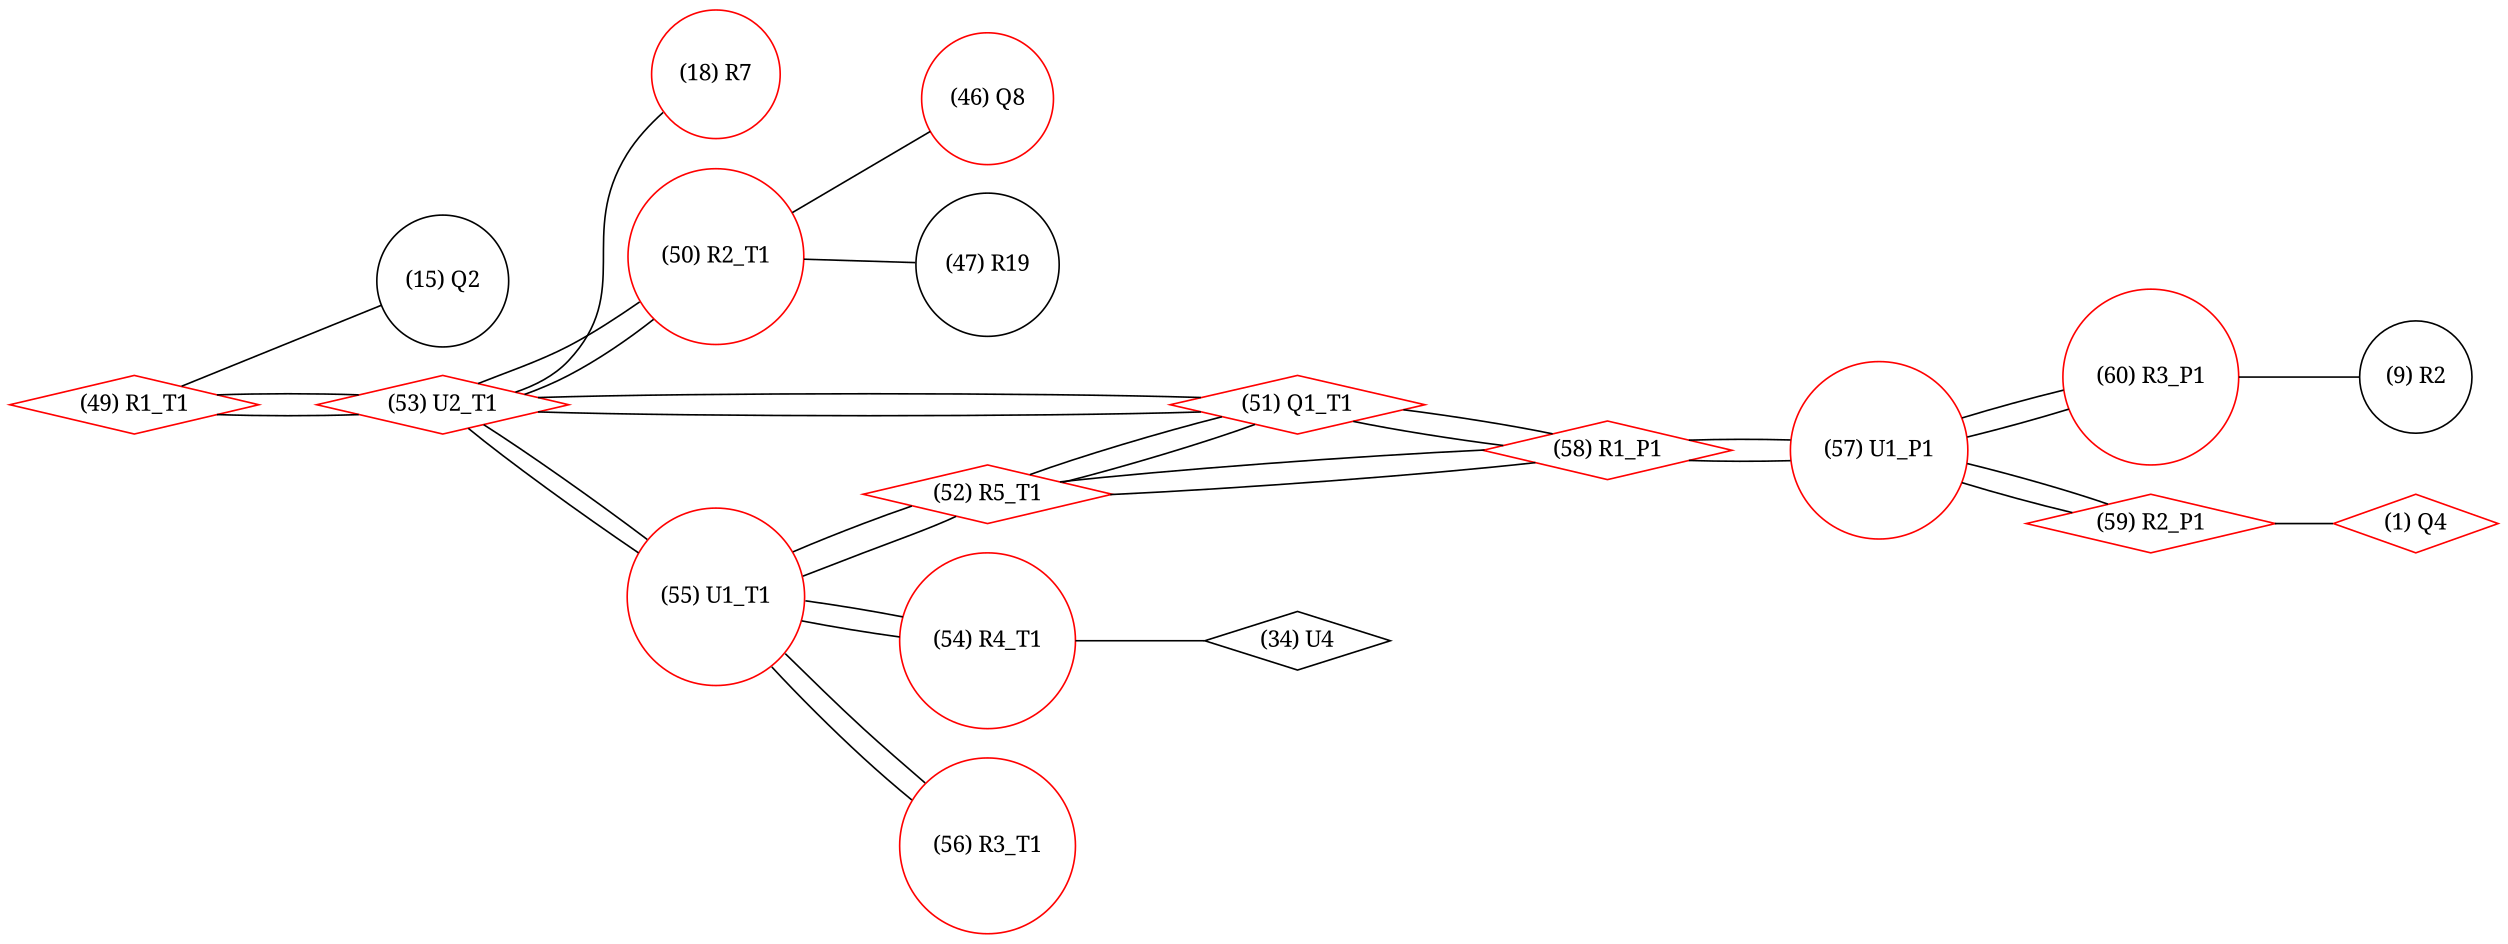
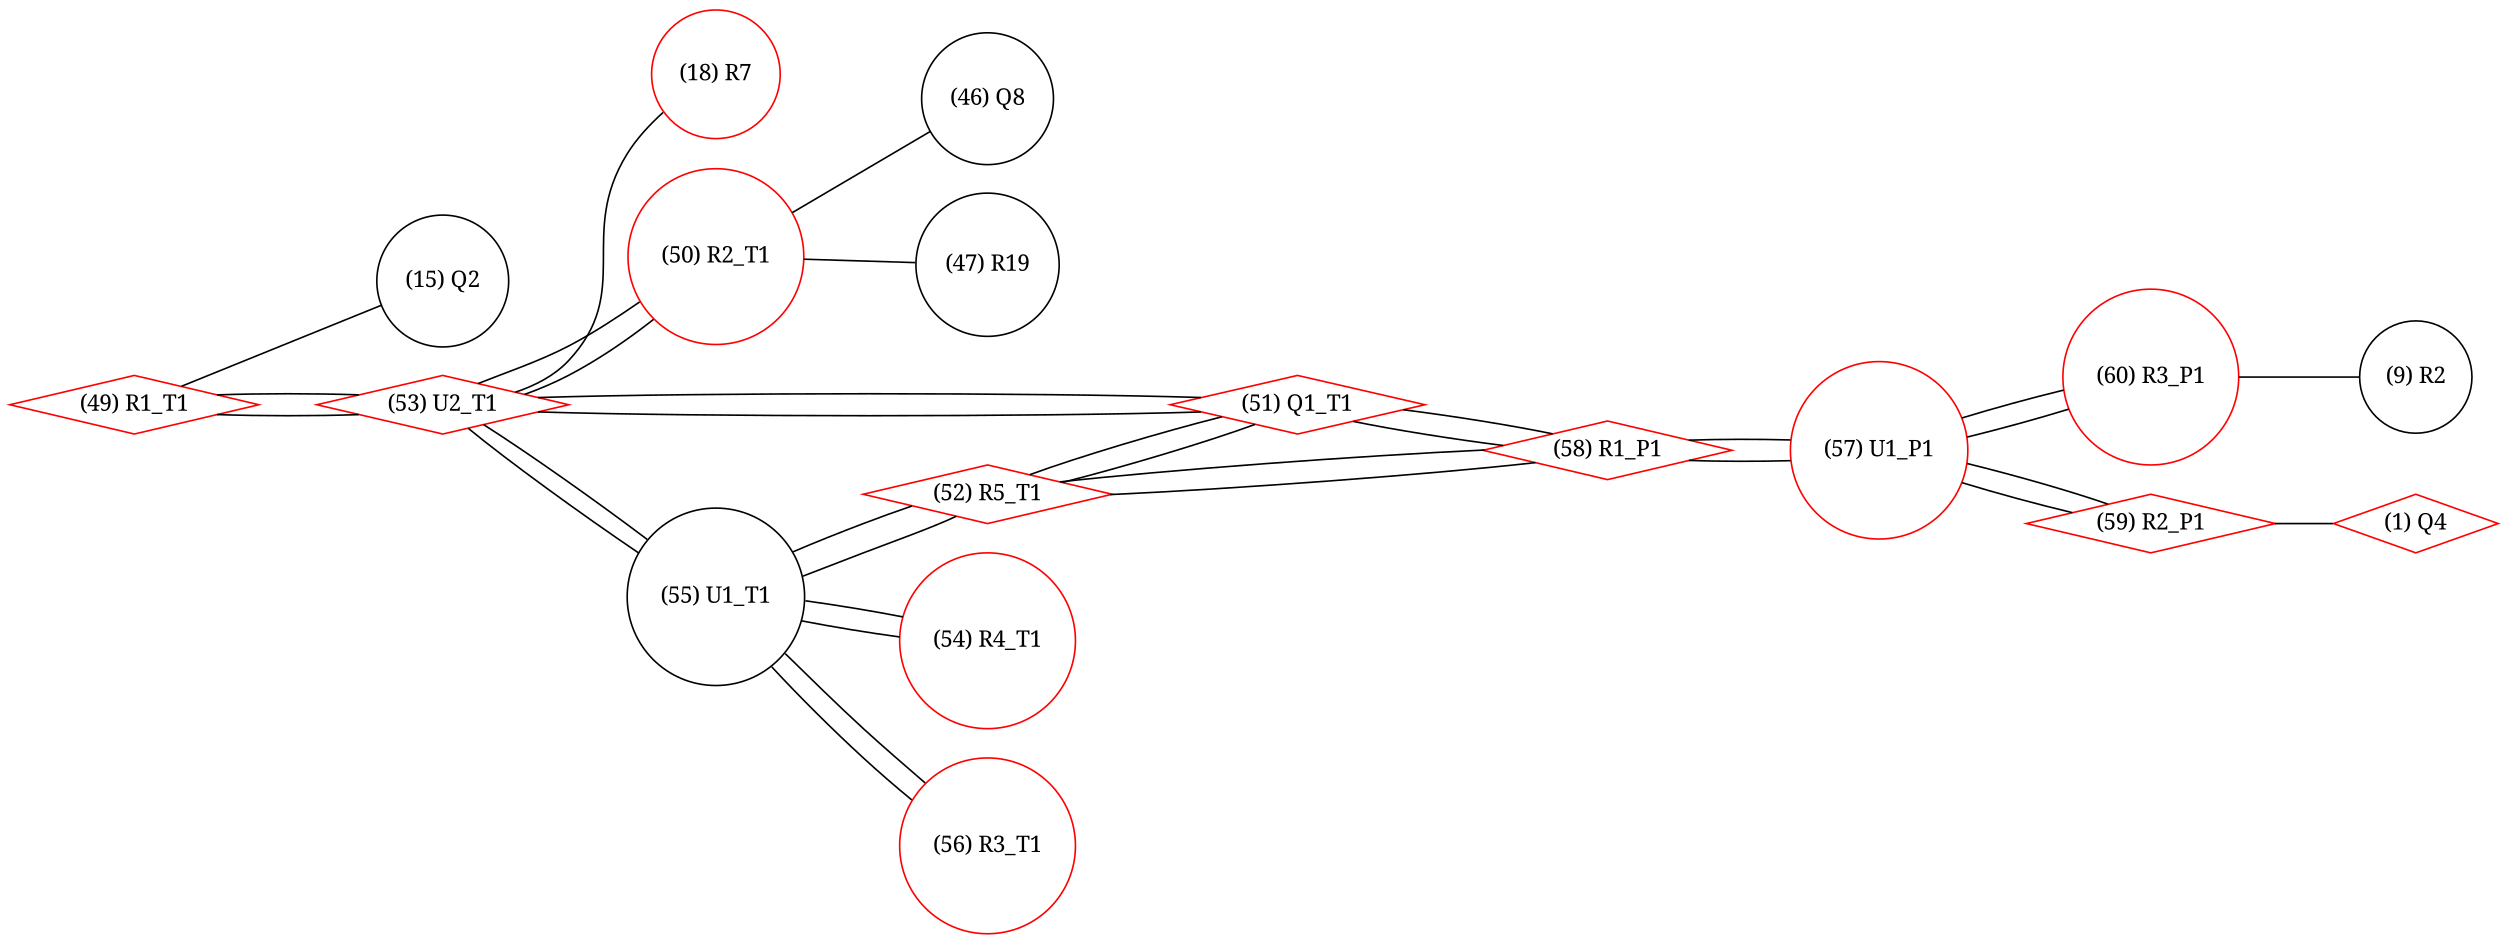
node "(46) Q8": color red -> black
node "(55) U1_T1": color red -> black
node "(34) U4": removed
